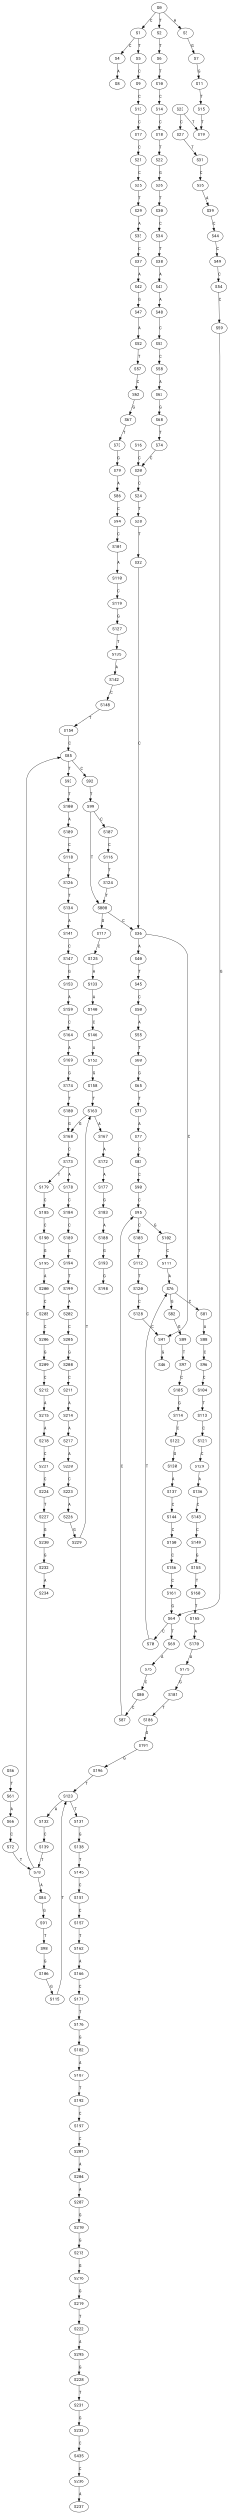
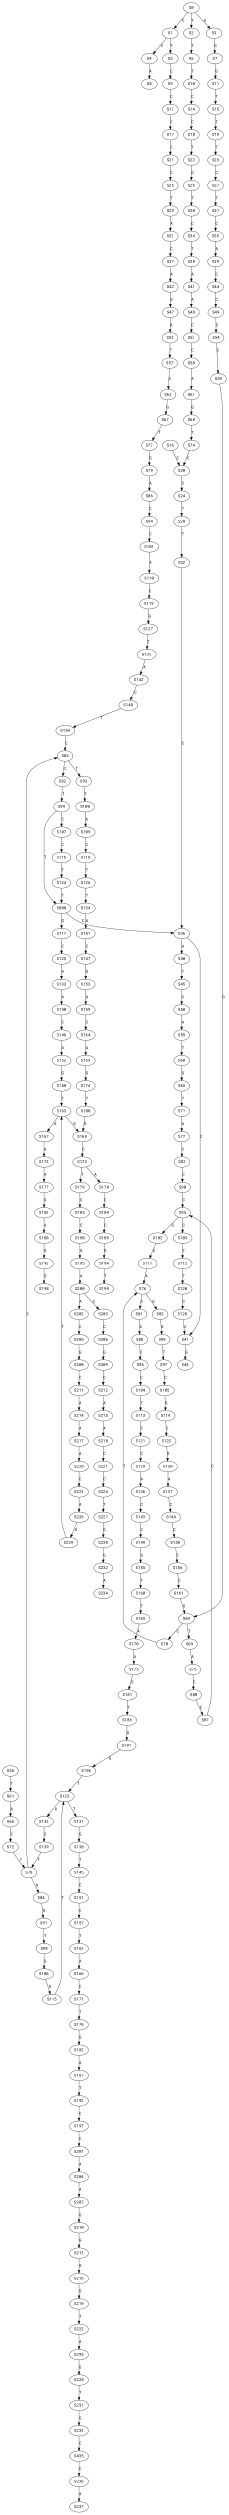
edge "S23" -> "S19": reversed
edge "S199" -> "S202": now "S200" -> "S202"
